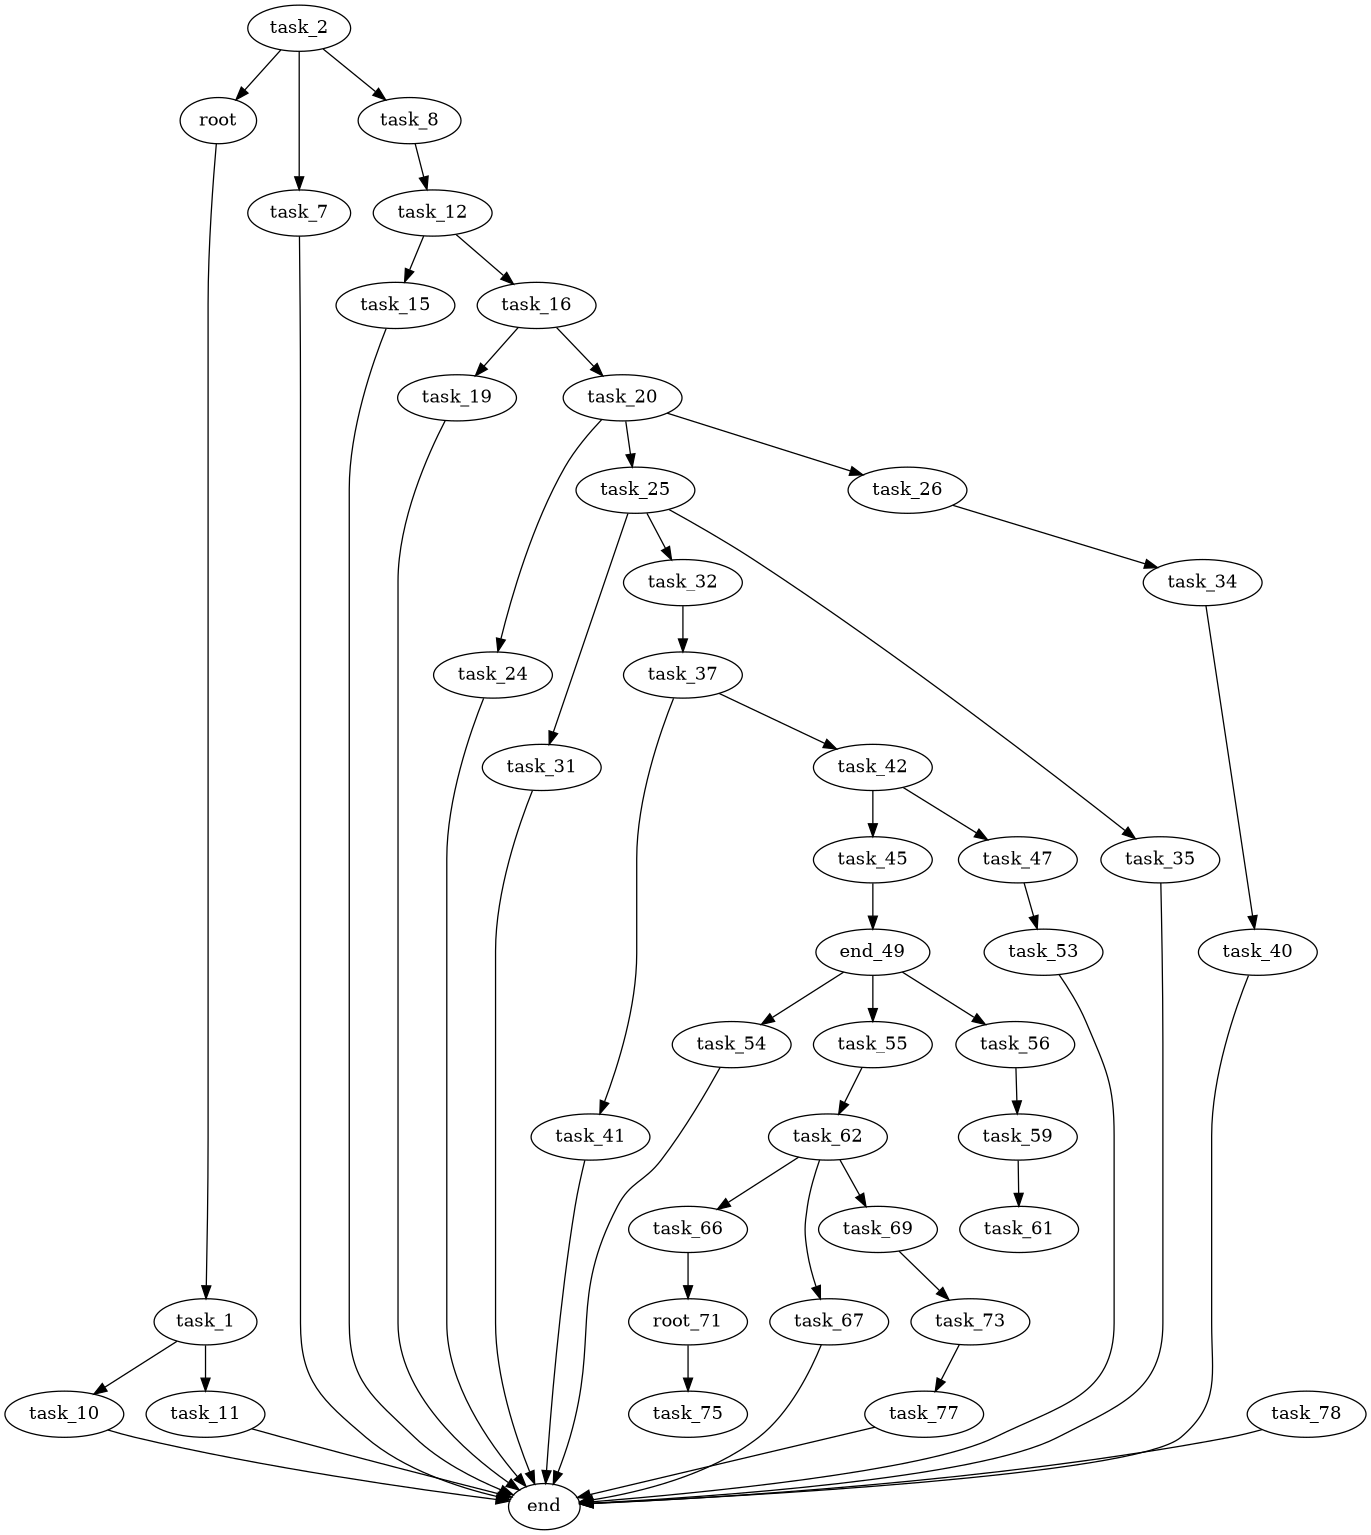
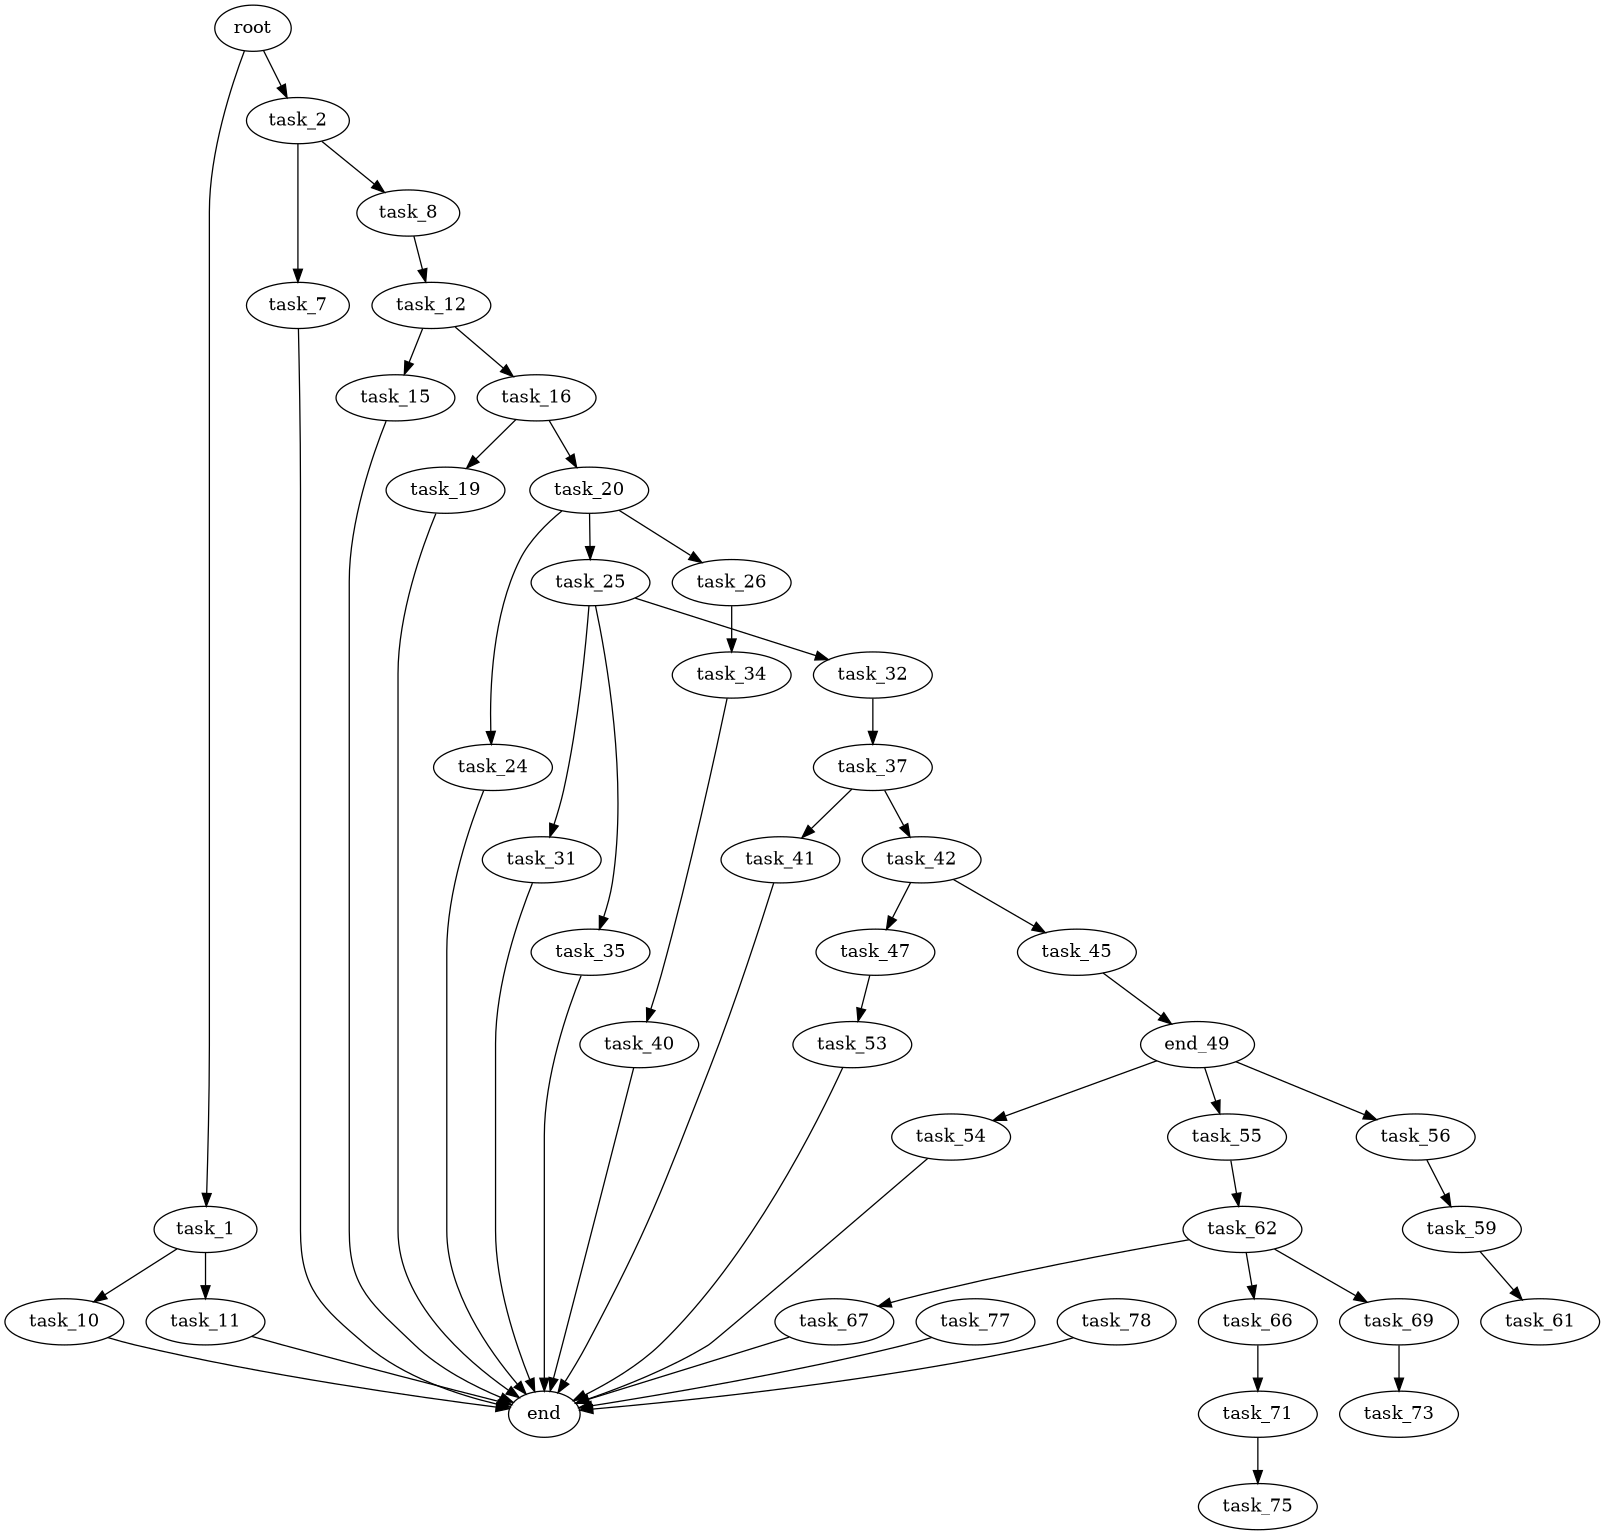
edge "task_2" -> "root": reversed
node "root_71": label "root_71" -> "task_71"
edge "task_73" -> "task_77": removed
